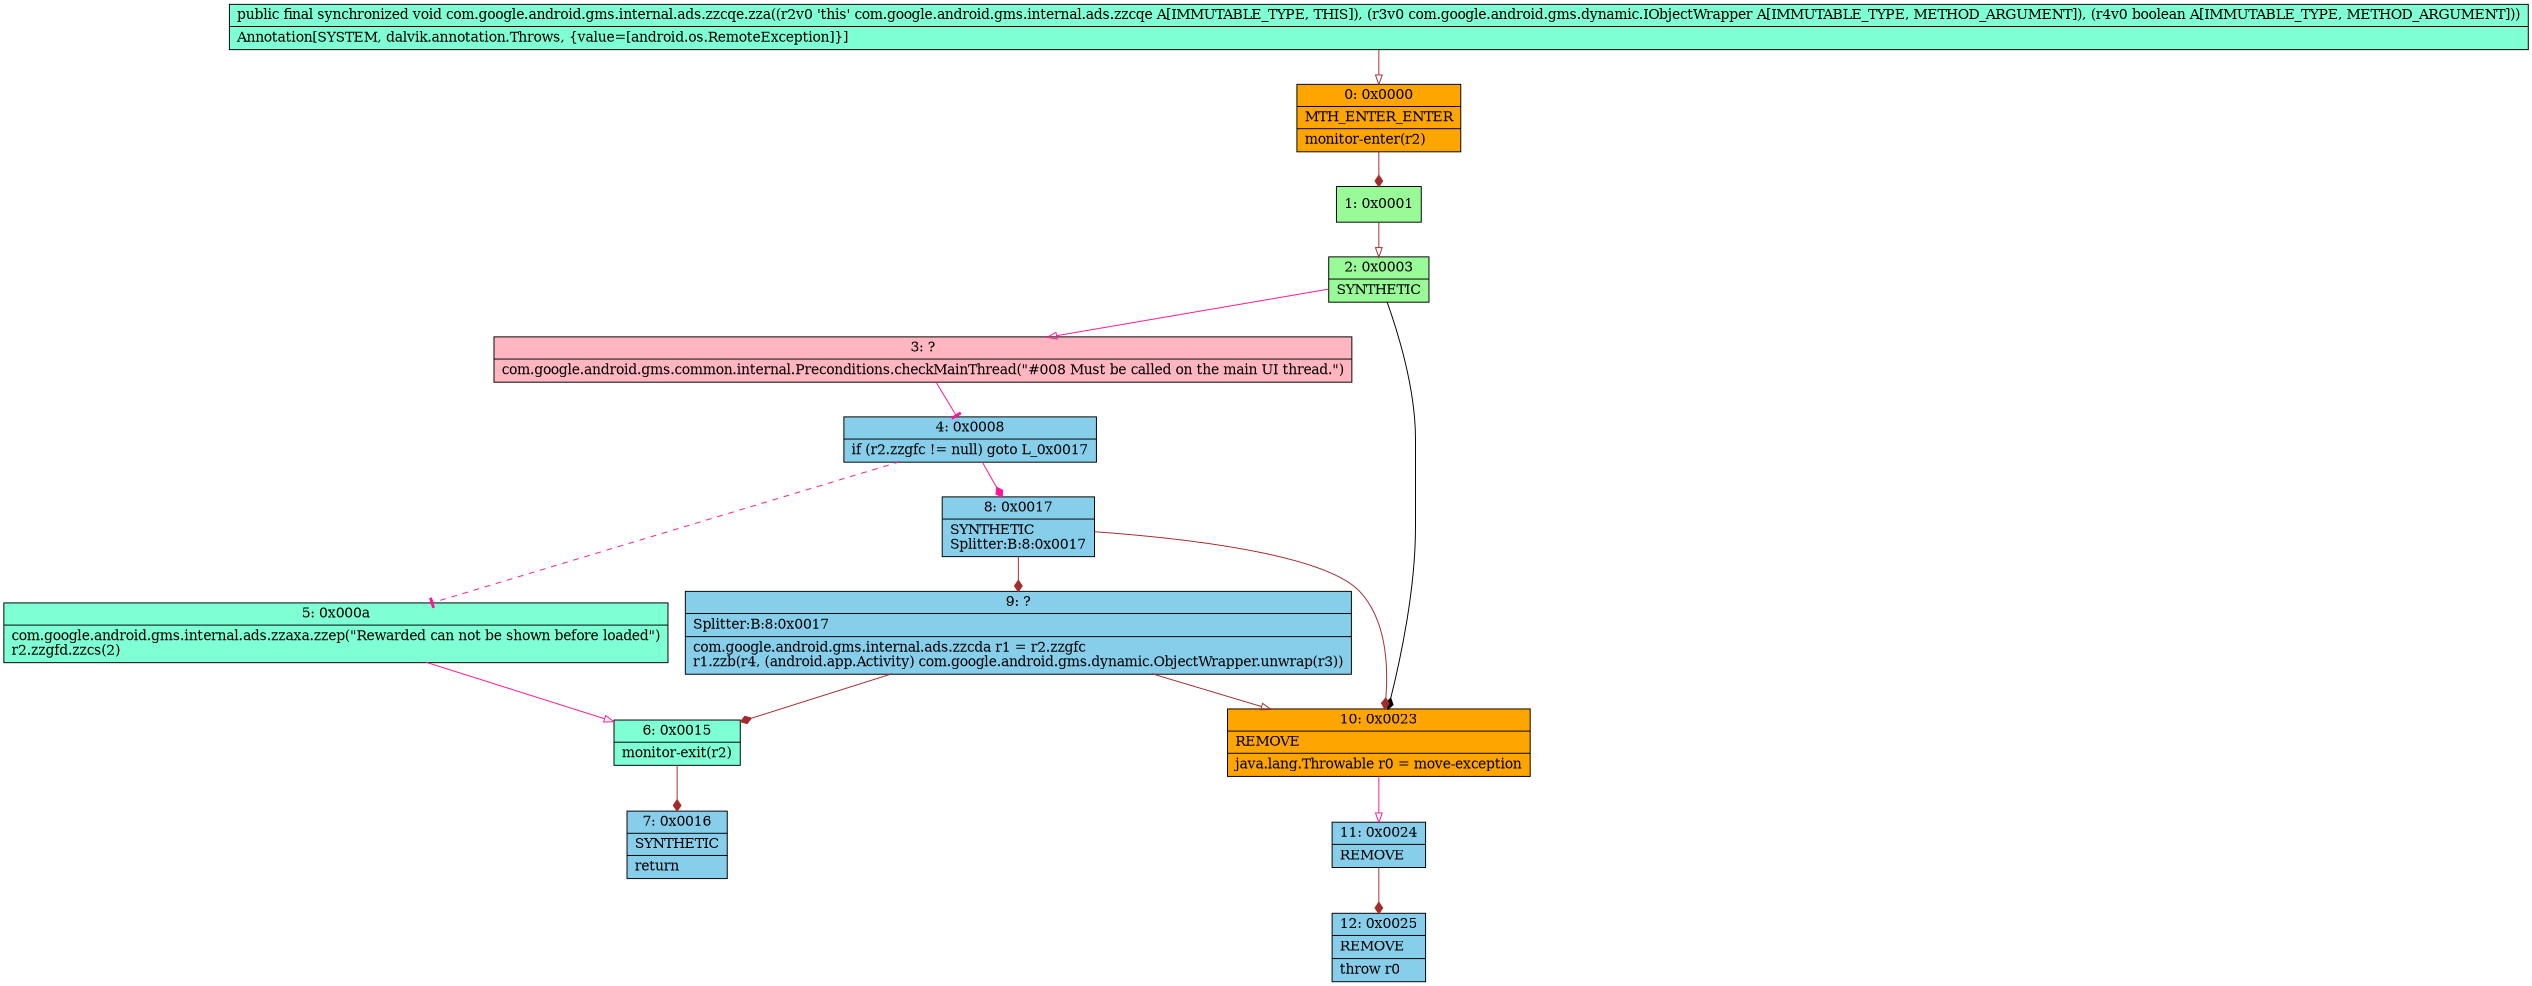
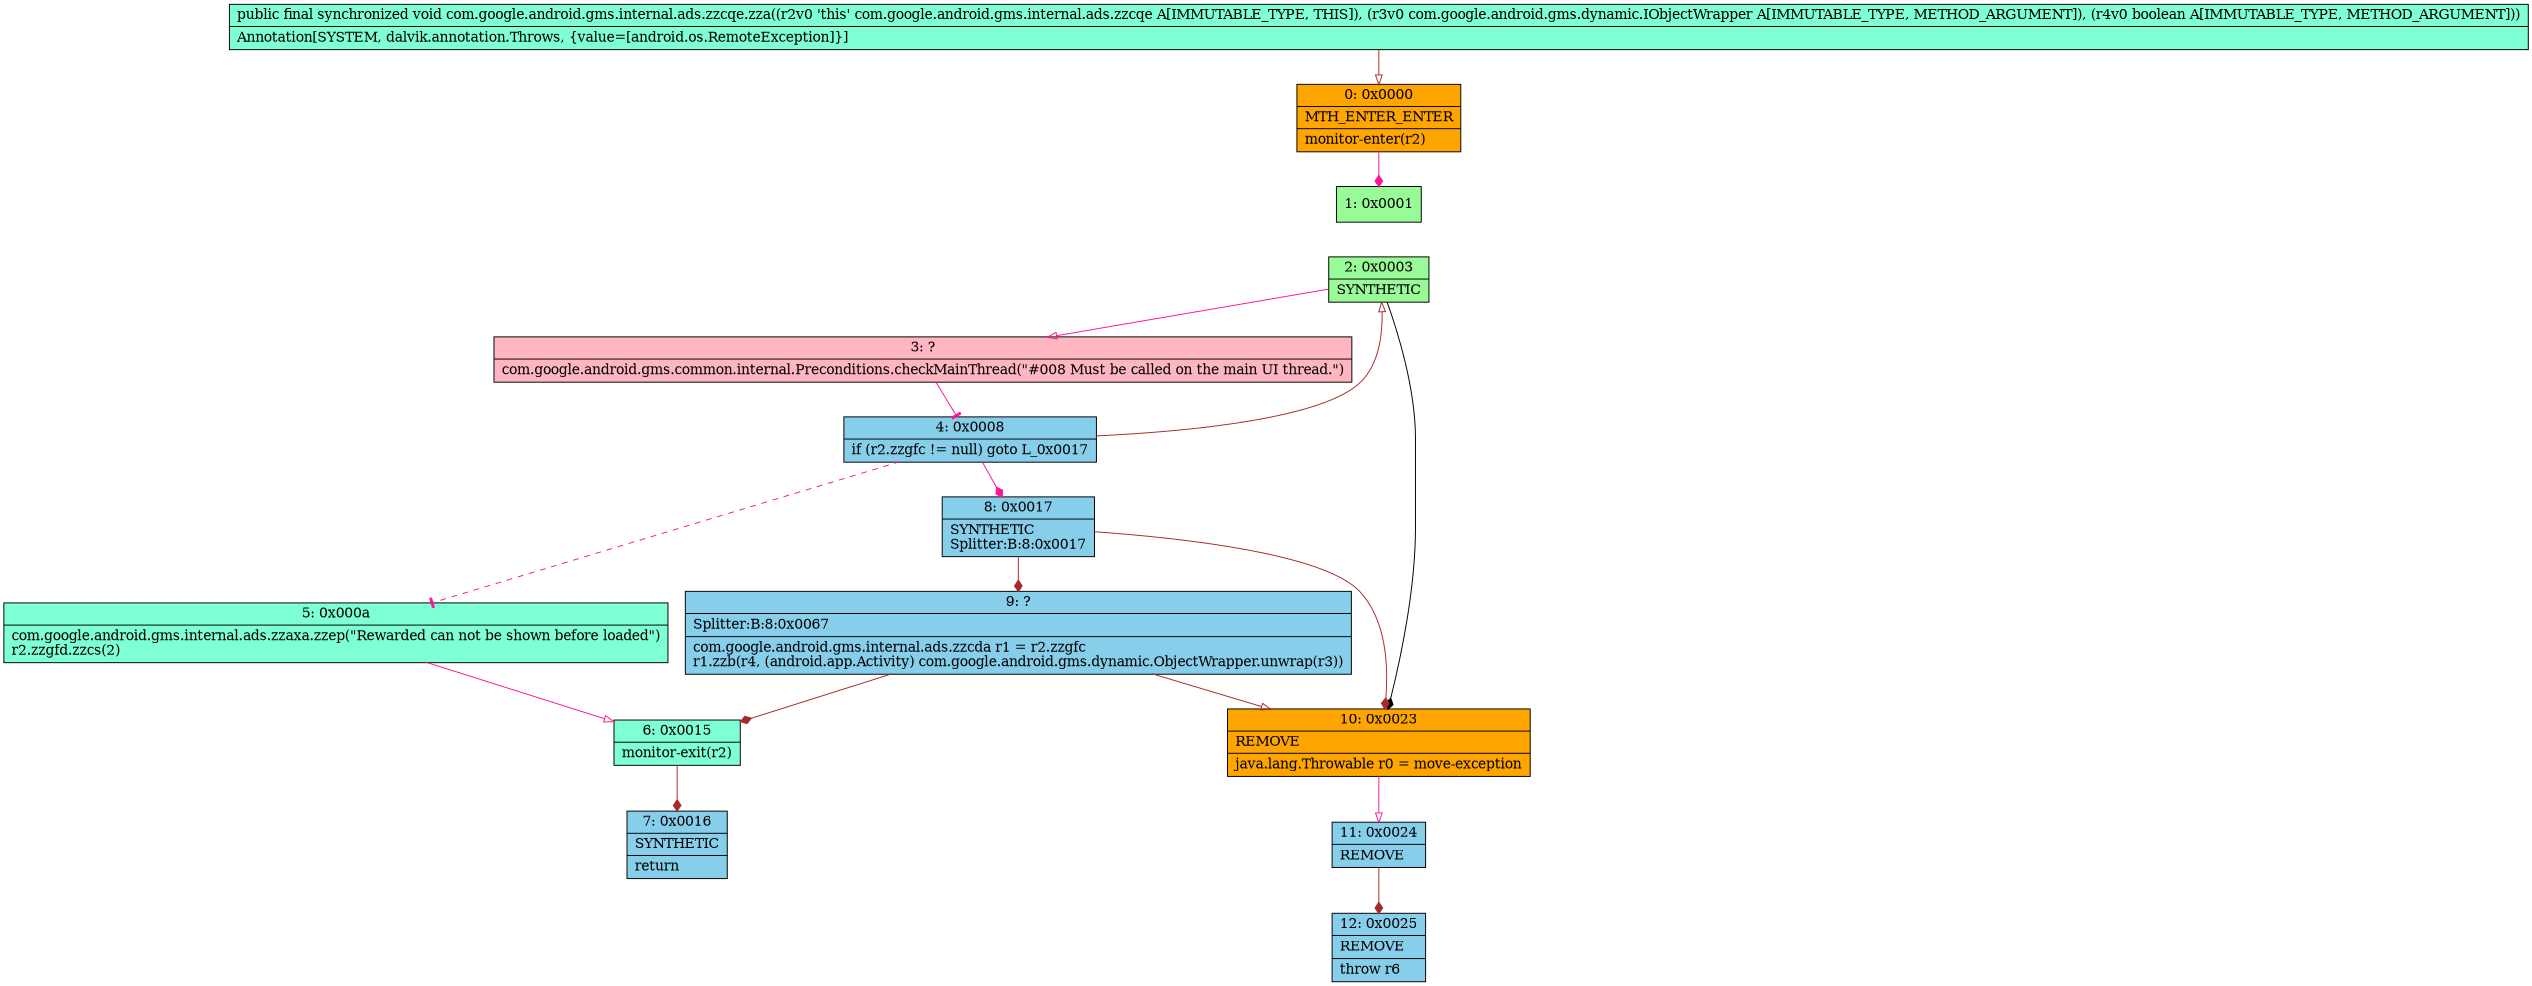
edge "0: 0x0000" -> "1: 0x0001": color brown -> deeppink
edge "1: 0x0001" -> "2: 0x0003": now "4: 0x0008" -> "2: 0x0003"
node "9: ?": text "Splitter:B:8:0x0017" -> "Splitter:B:8:0x0067"
node "12: 0x0025": text "throw r0" -> "throw r6"
